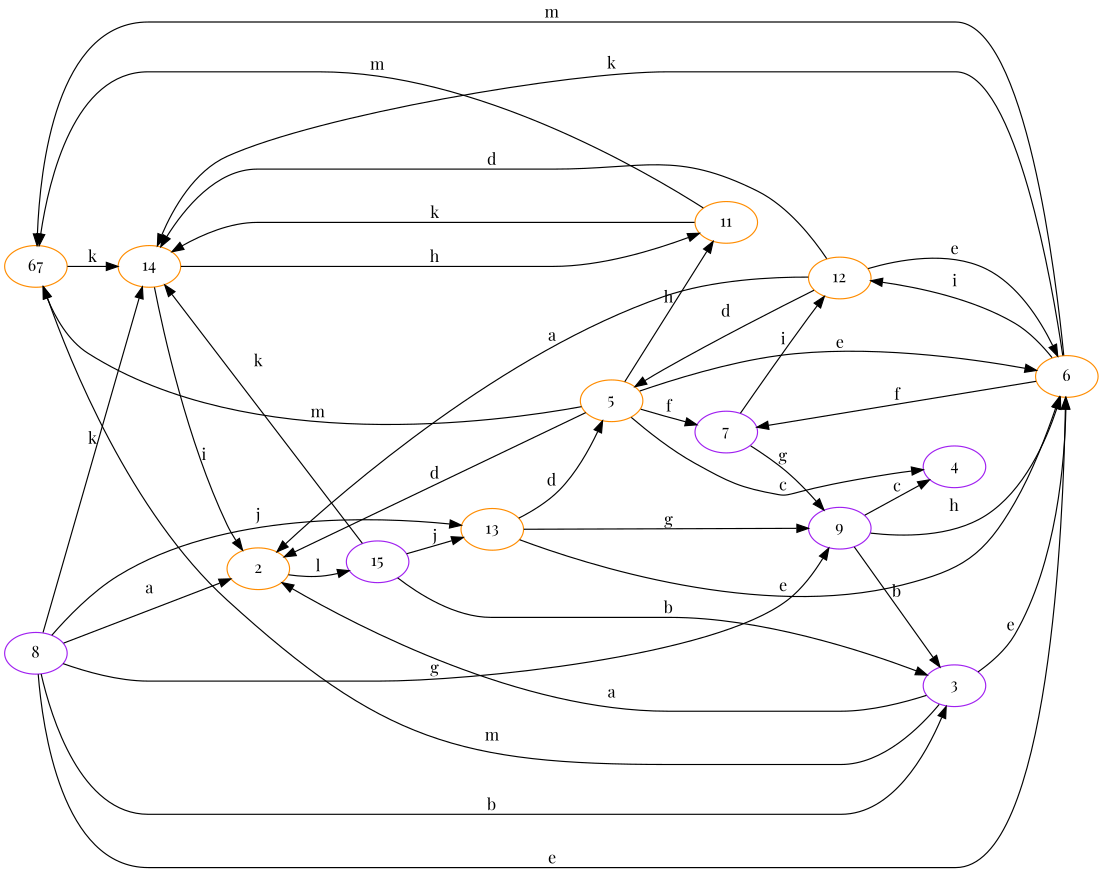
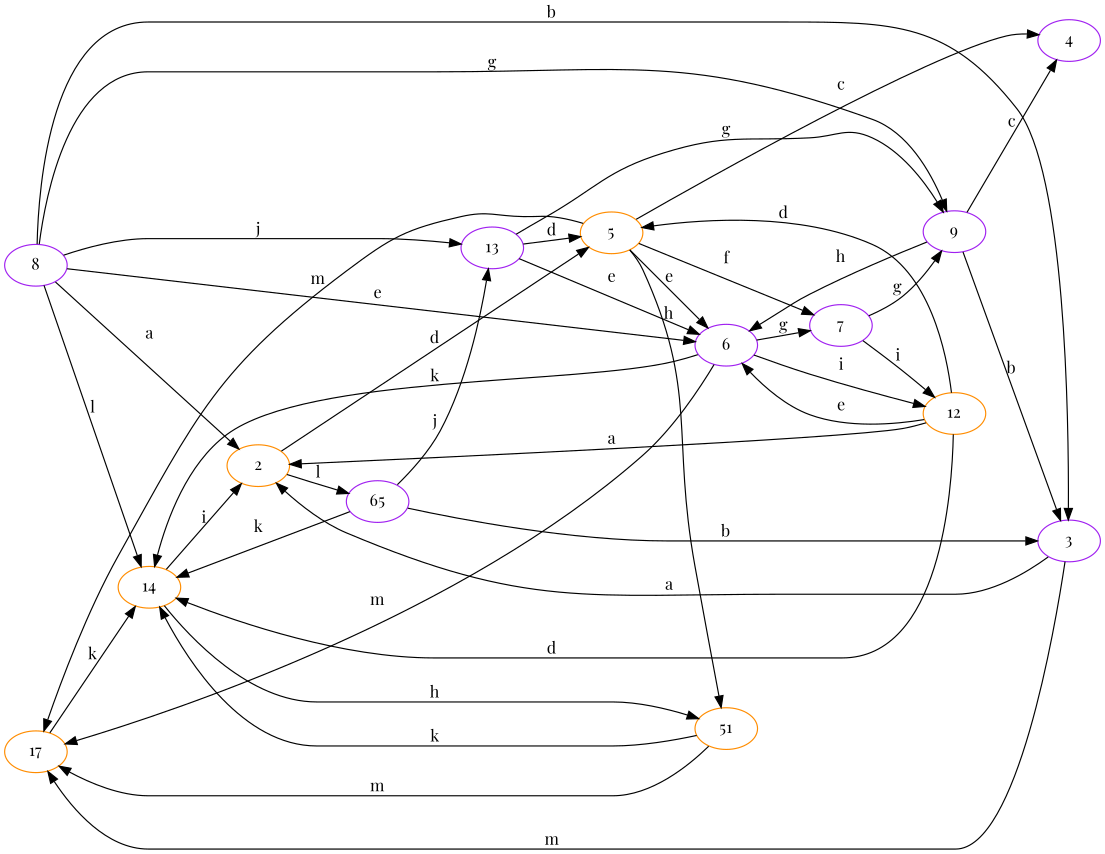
node "11": label "11" -> "51"
node "67": label "67" -> "17"
node "6": color darkorange -> purple
edge "6" -> "7": label "f" -> "g"
edge "8" -> "14": label "k" -> "l"
edge "5" -> "2": reversed
node "13": color darkorange -> purple
edge "3" -> "6": removed, label "e"
node "15": label "15" -> "65"
